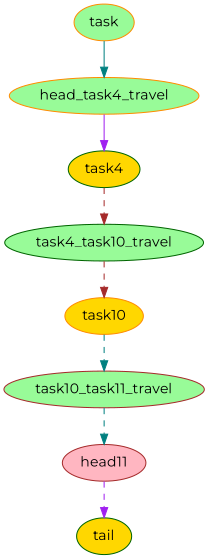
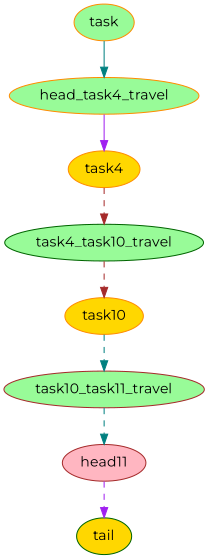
node "task4": color darkgreen -> darkorange
